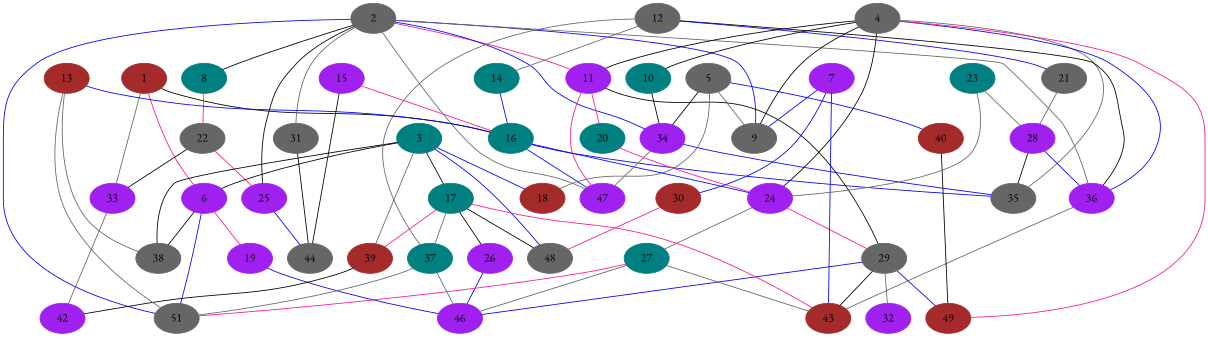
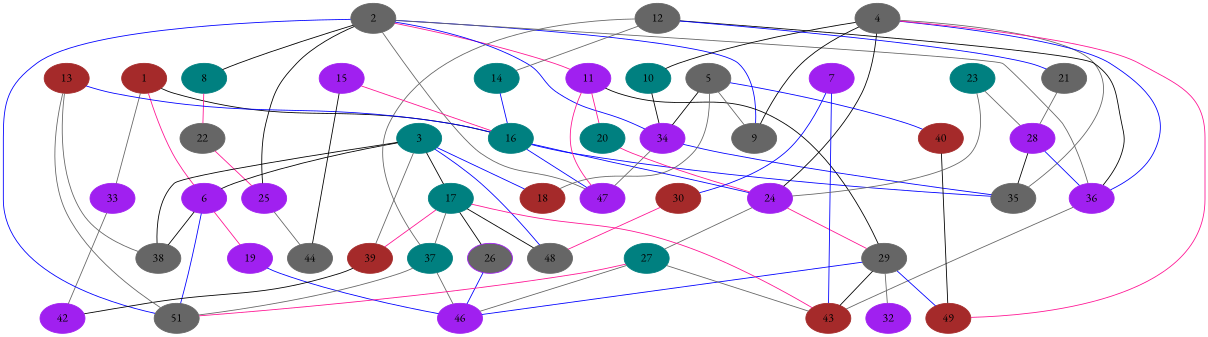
edge "4" -- "11": removed
edge "7" -- "9": removed
node "31": removed
edge "22" -- "33": removed
edge "25" -- "44": color blue -> gray40
node "26": fillcolor purple -> gray40
